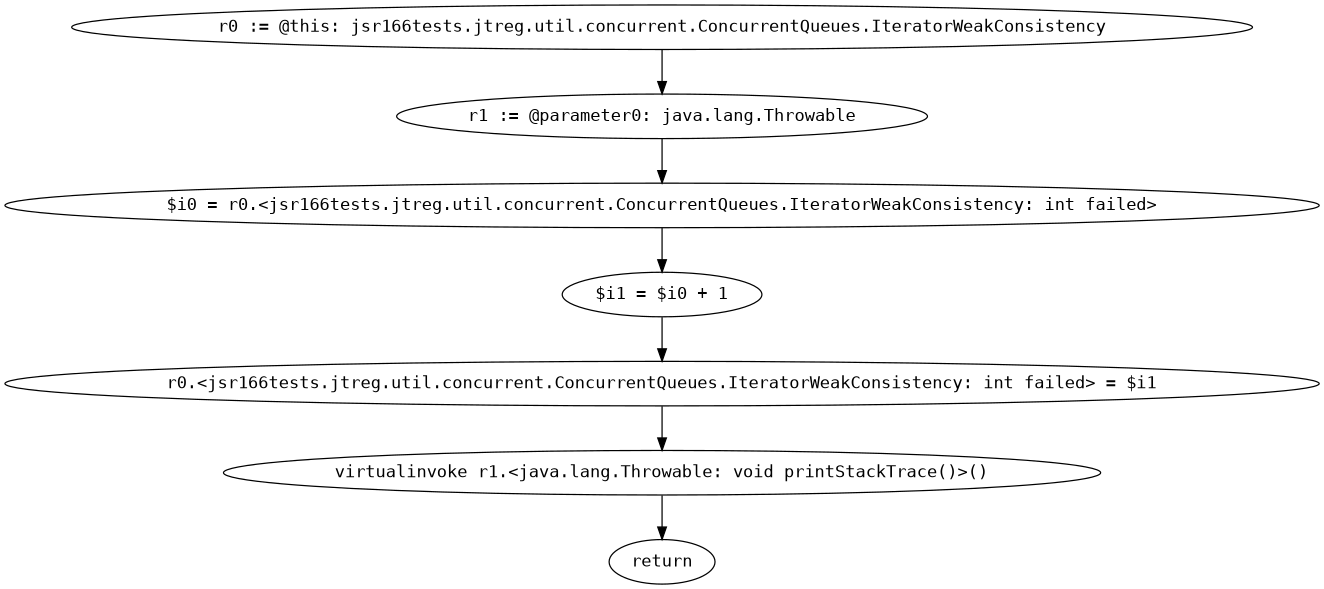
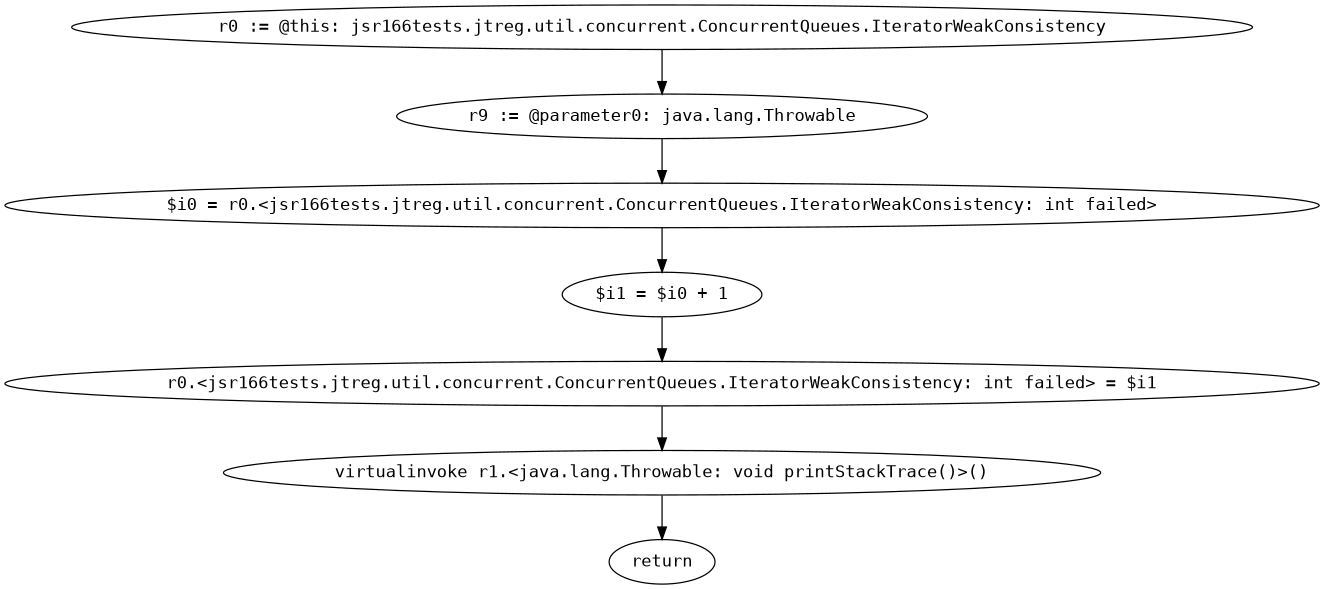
node "r1 := @parameter0: java.lang.Throwable": label "r1 := @parameter0: java.lang.Throwable" -> "r9 := @parameter0: java.lang.Throwable"
